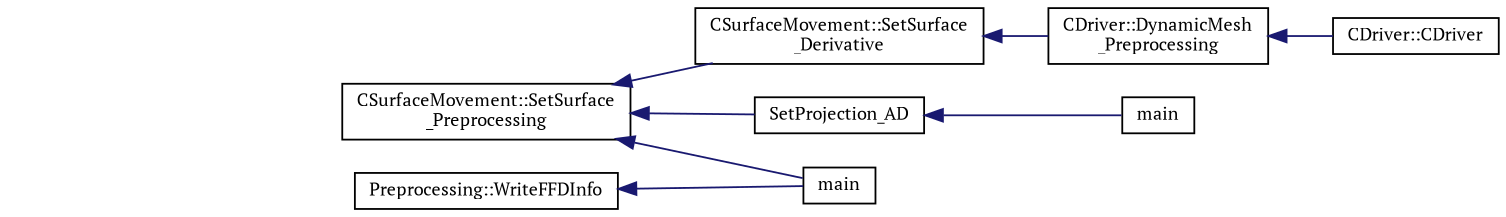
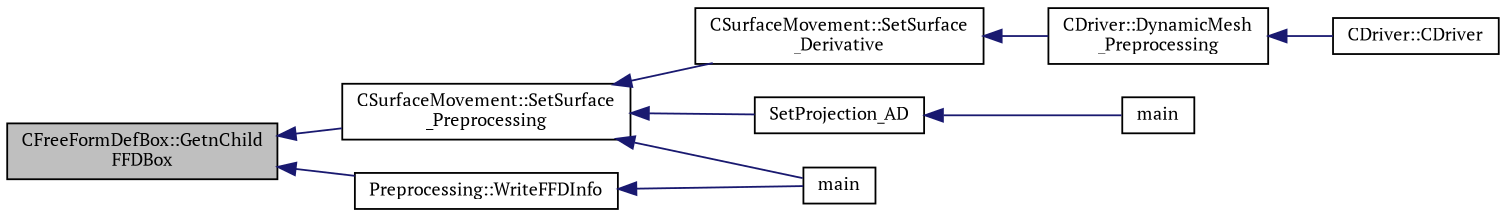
node "CFreeFormDefBox::GetnChild FFDBox": added
